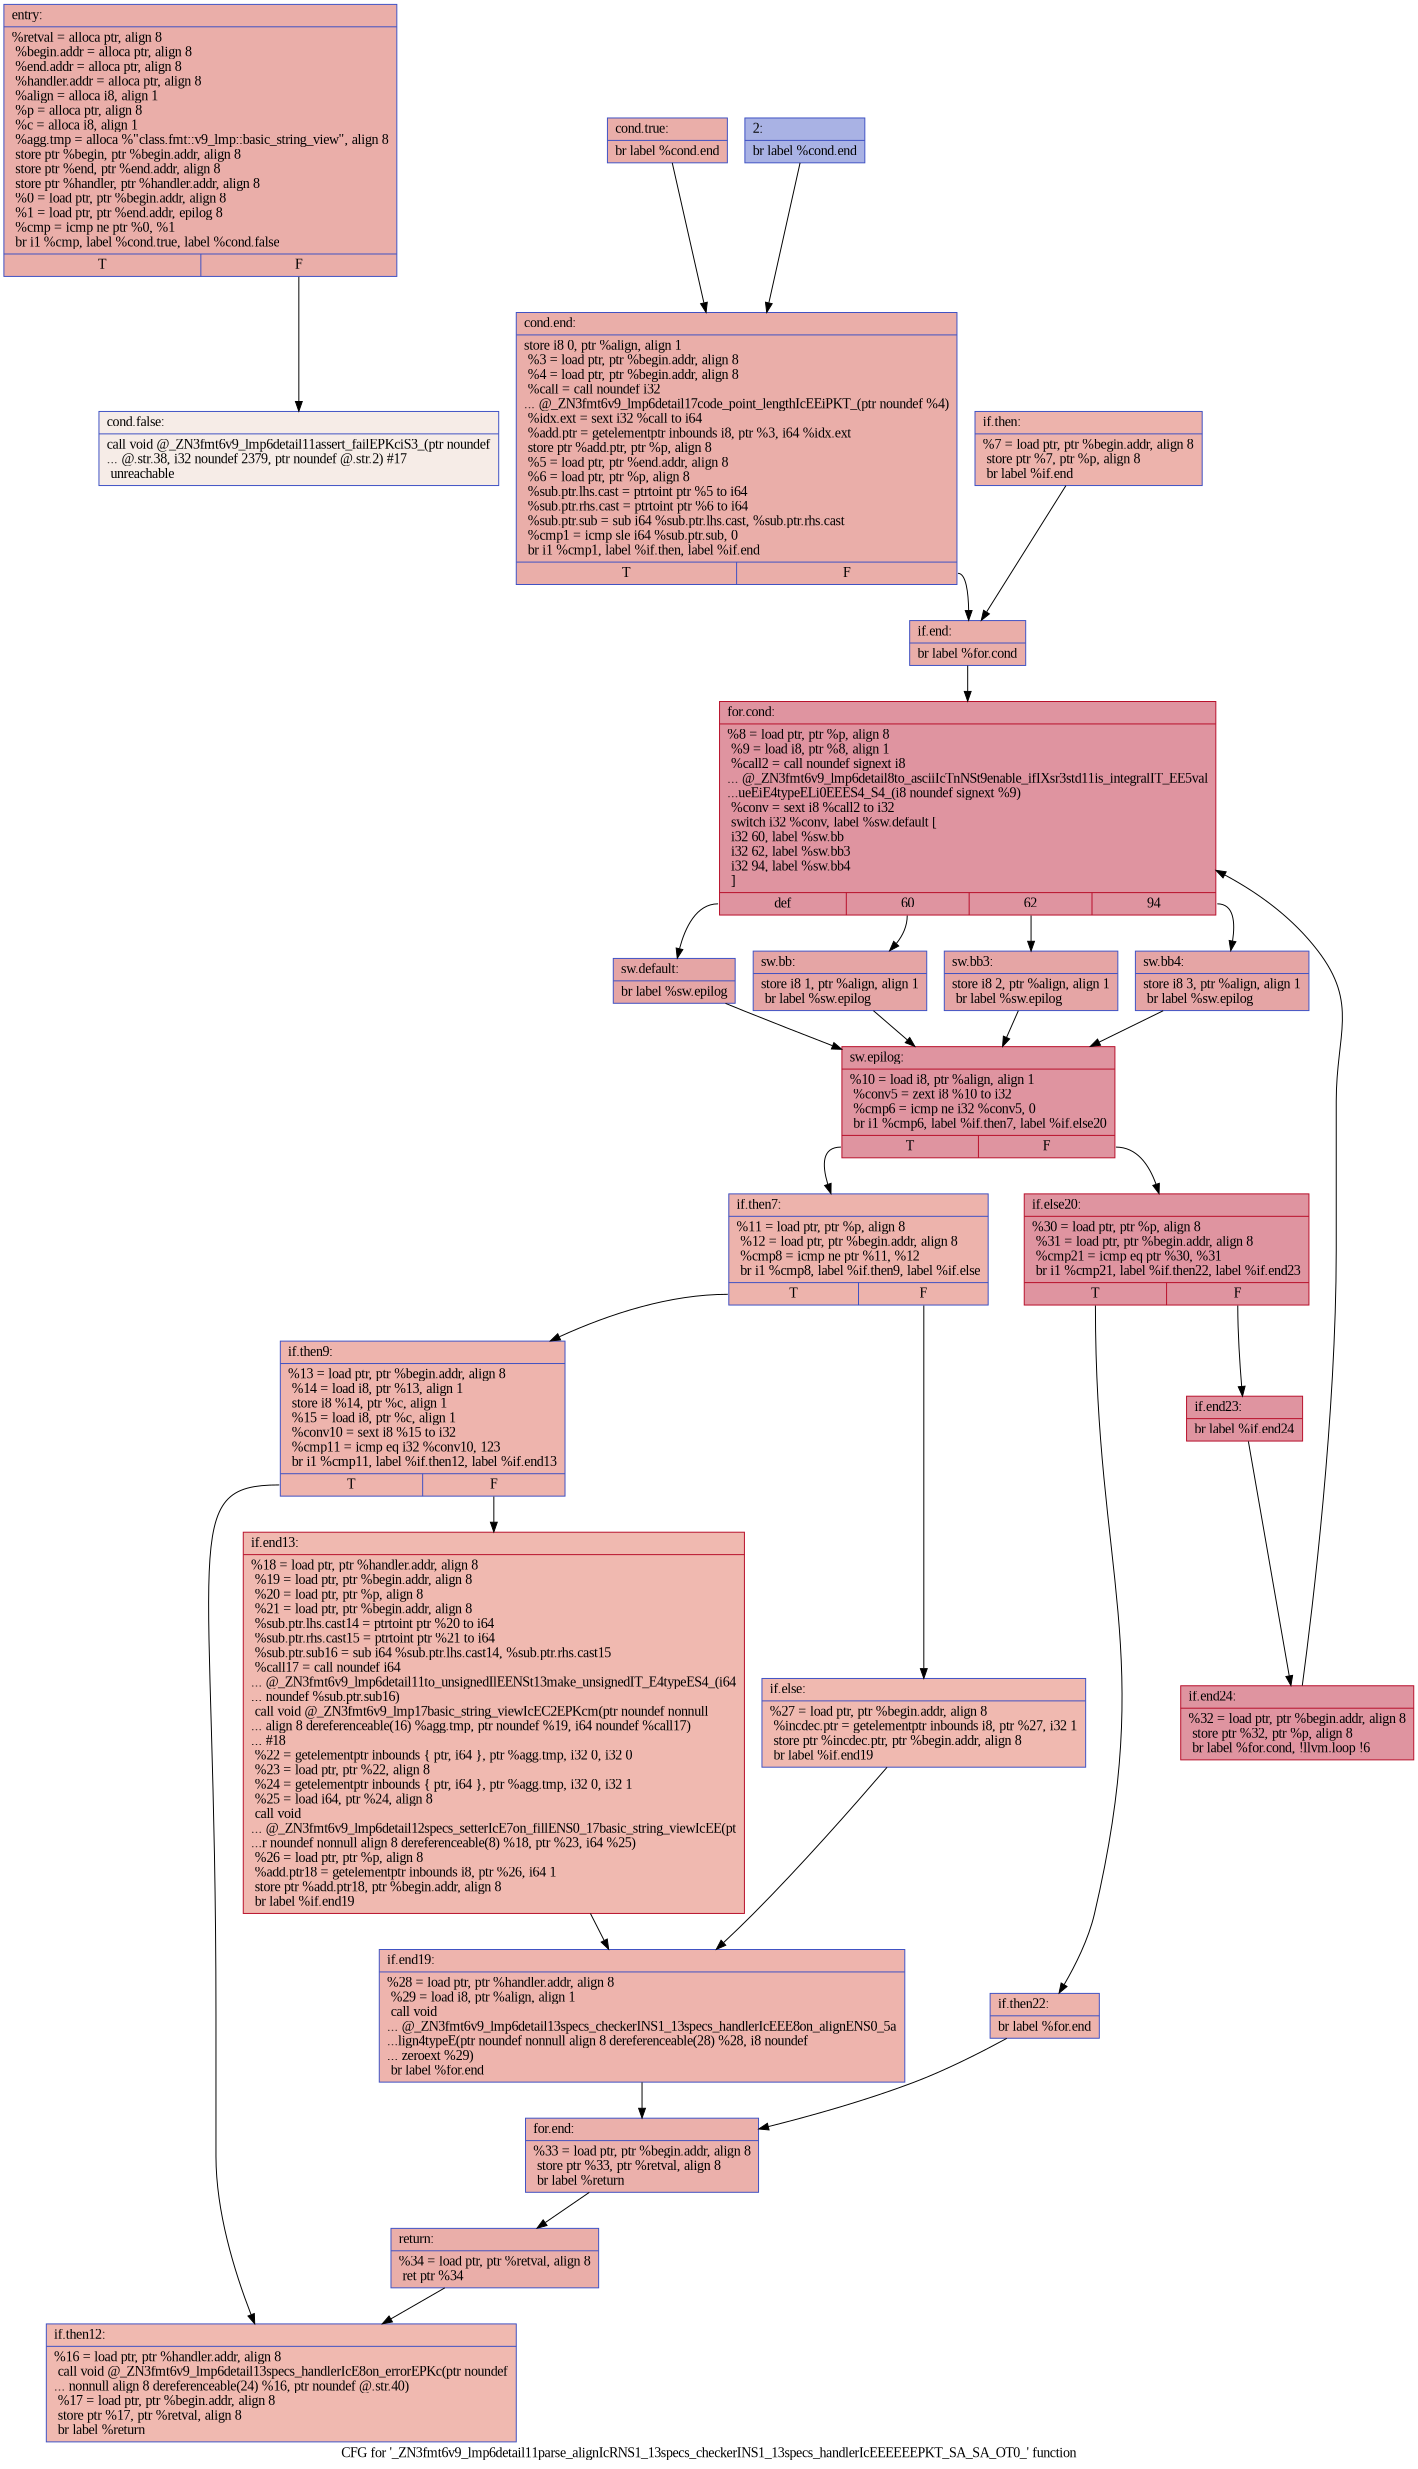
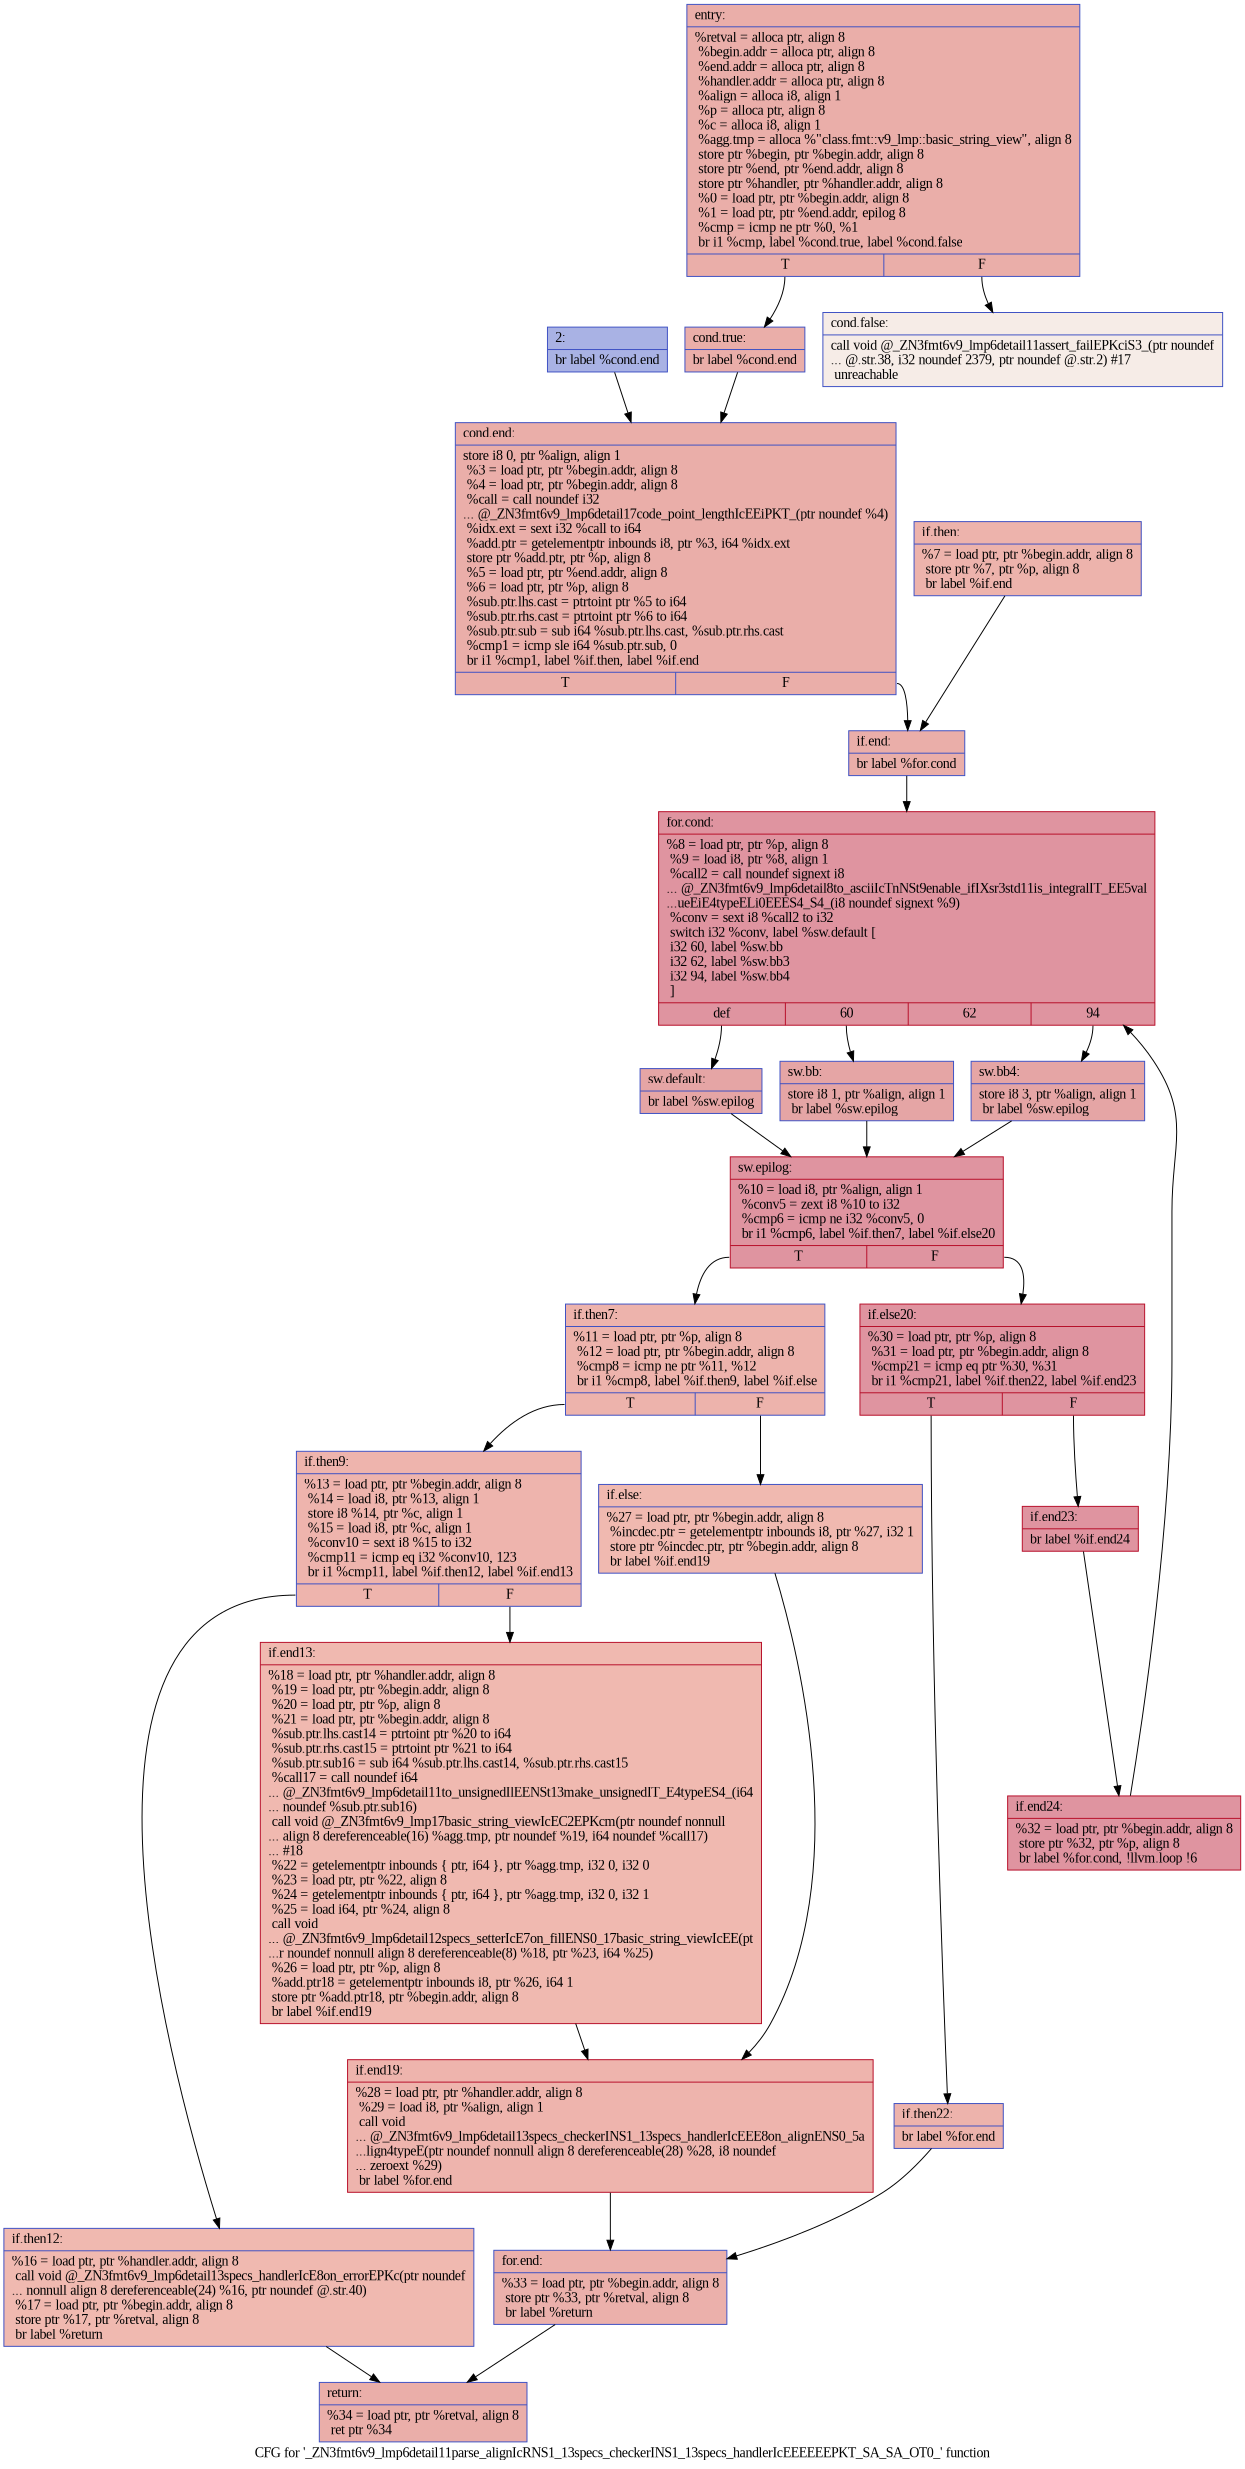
edge "entry:" -> "cond.true:": added
node "sw.bb3:": removed
node "if.end19:": color #3d50c3ff -> #b70d28ff
edge "return:" -> "if.then12:": reversed
